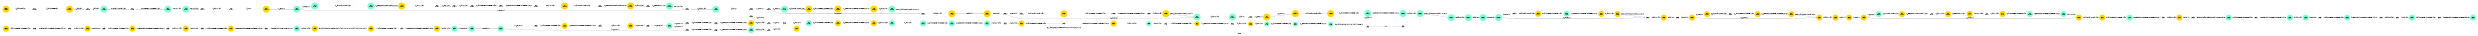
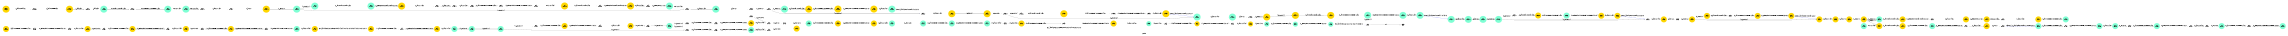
edge "N38407 (rp:76, ep:76)" -> "N38408 (rp:75, ep:75)": removed, label "%79 = getelementptr inbounds %struct._LINE_ORDER, %struct._LINE_ORDER* %78, i32 0, i32 6"
